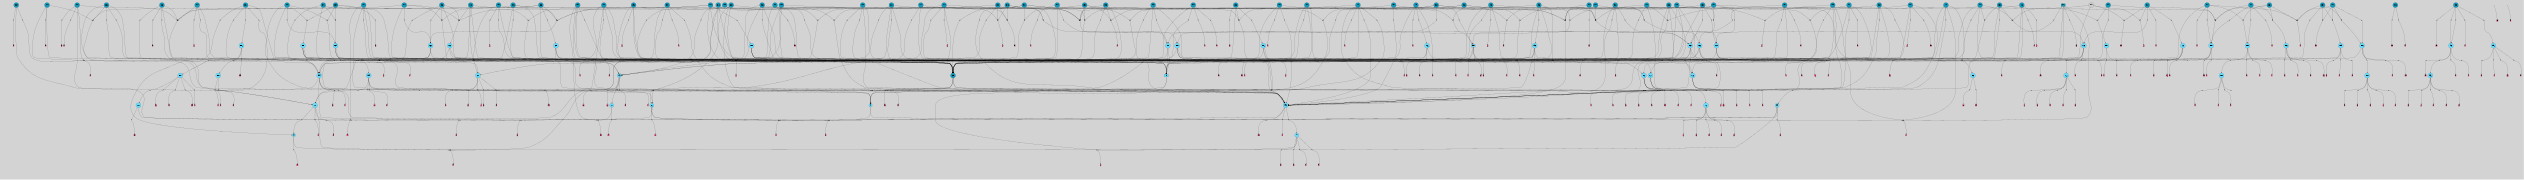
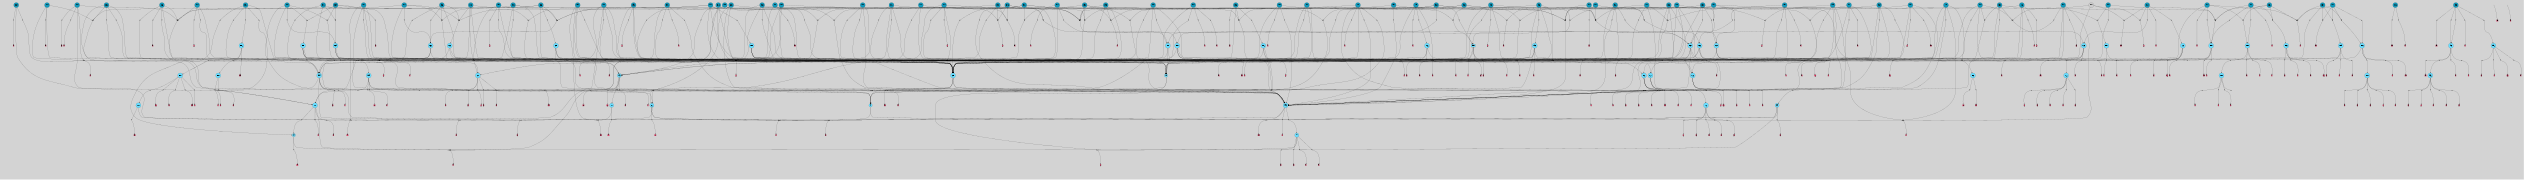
node "T921": shape box -> circle
node "T633": fillcolor #1199bb -> #66ddff
node "T3": shape box -> circle
